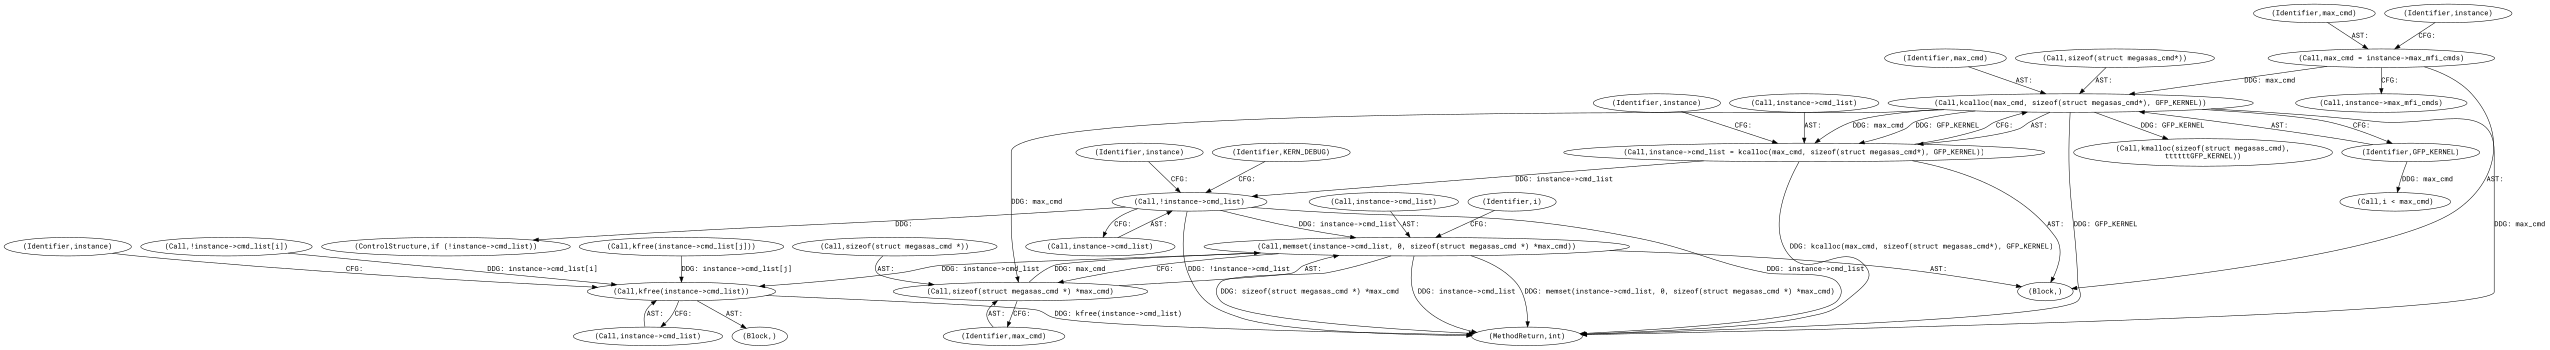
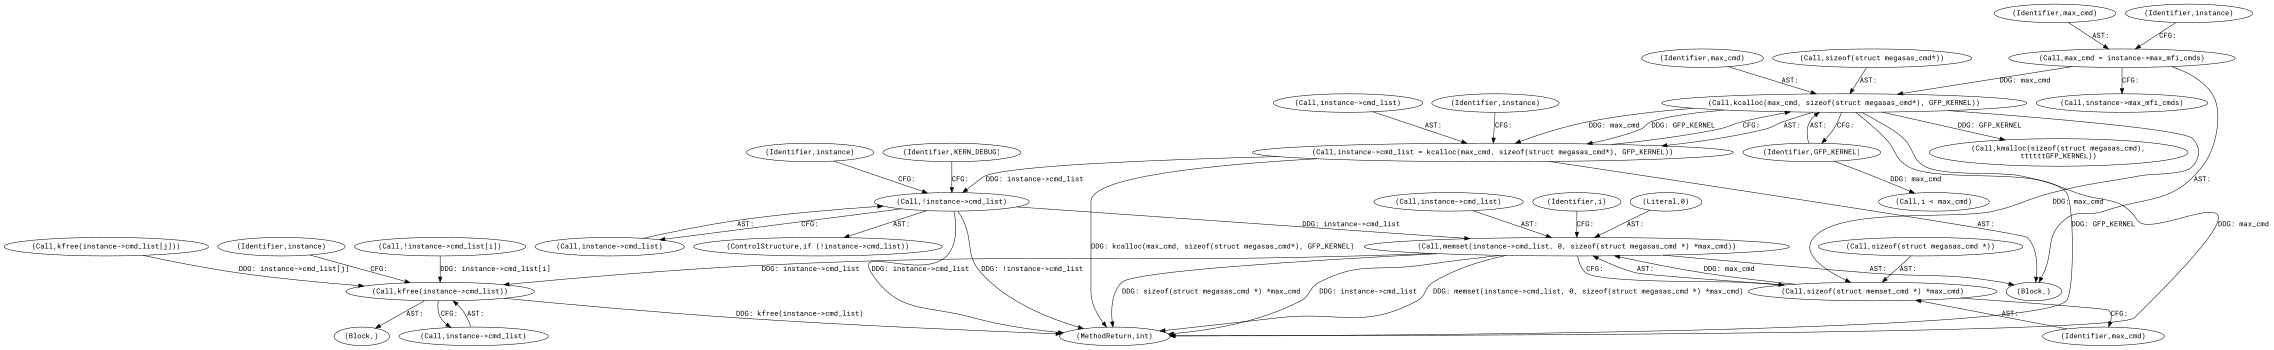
node "(Literal,0)": added
edge "(Call,!instance->cmd_list)" -> "(ControlStructure,if (!instance->cmd_list))": label "DDG: " -> "AST: "
node "(Call,sizeof(struct megasas_cmd *) *max_cmd)": label "(Call,sizeof(struct megasas_cmd *) *max_cmd)" -> "(Call,sizeof(struct memset_cmd *) *max_cmd)"
